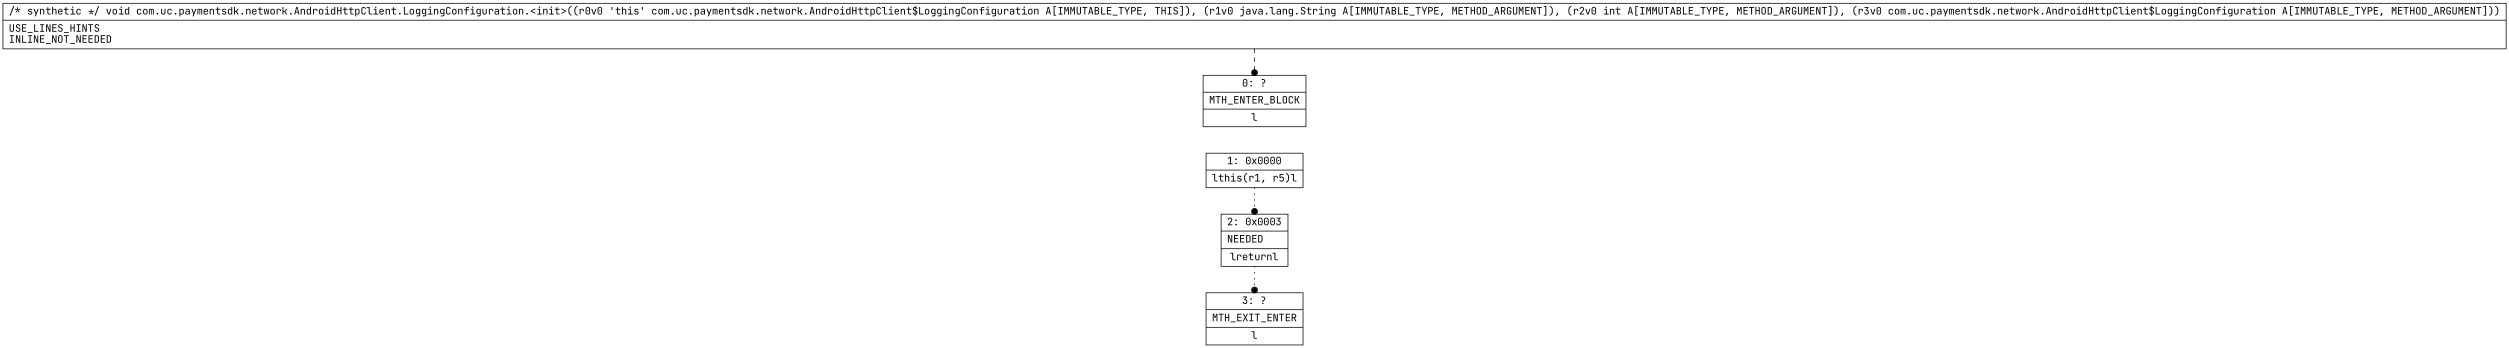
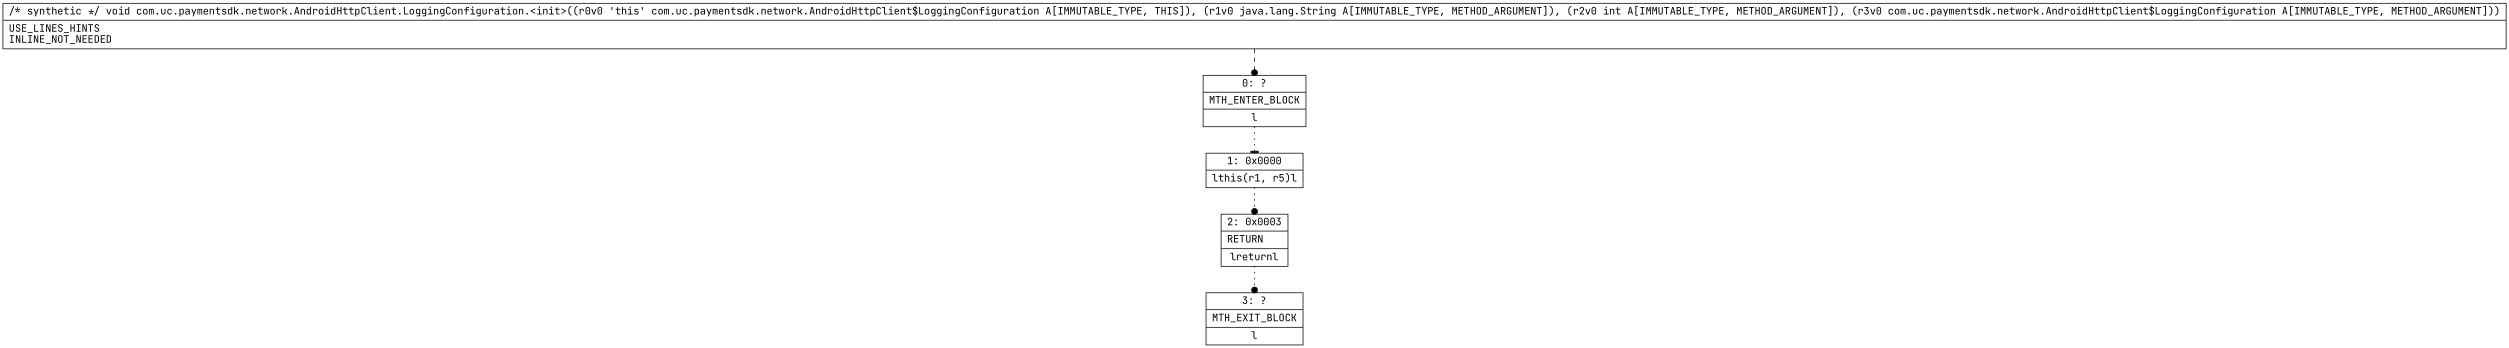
edge "0: ?" -> "1: 0x0000": added
node "2: 0x0003": text "NEEDED" -> "RETURN"
node "3: ?": text "MTH_EXIT_ENTER" -> "MTH_EXIT_BLOCK"
